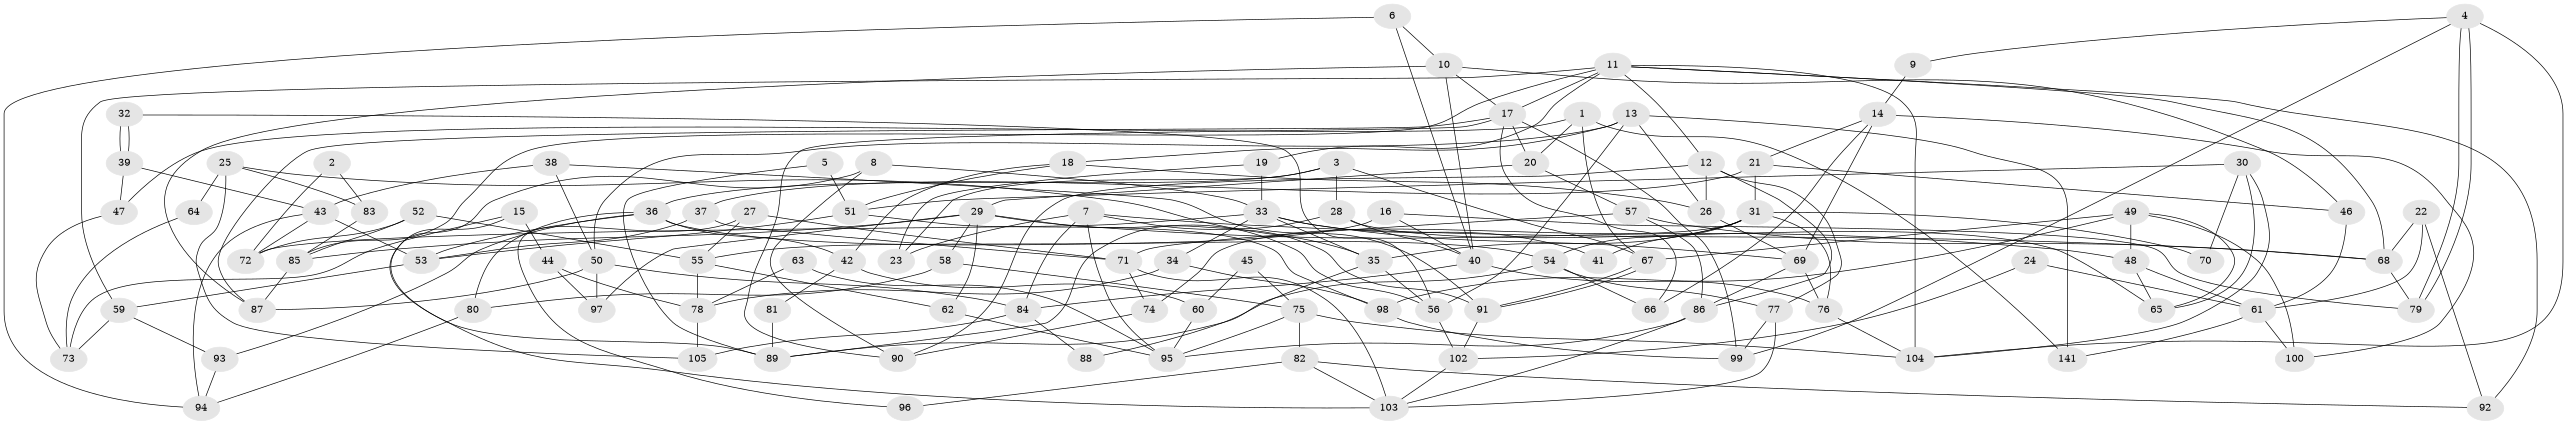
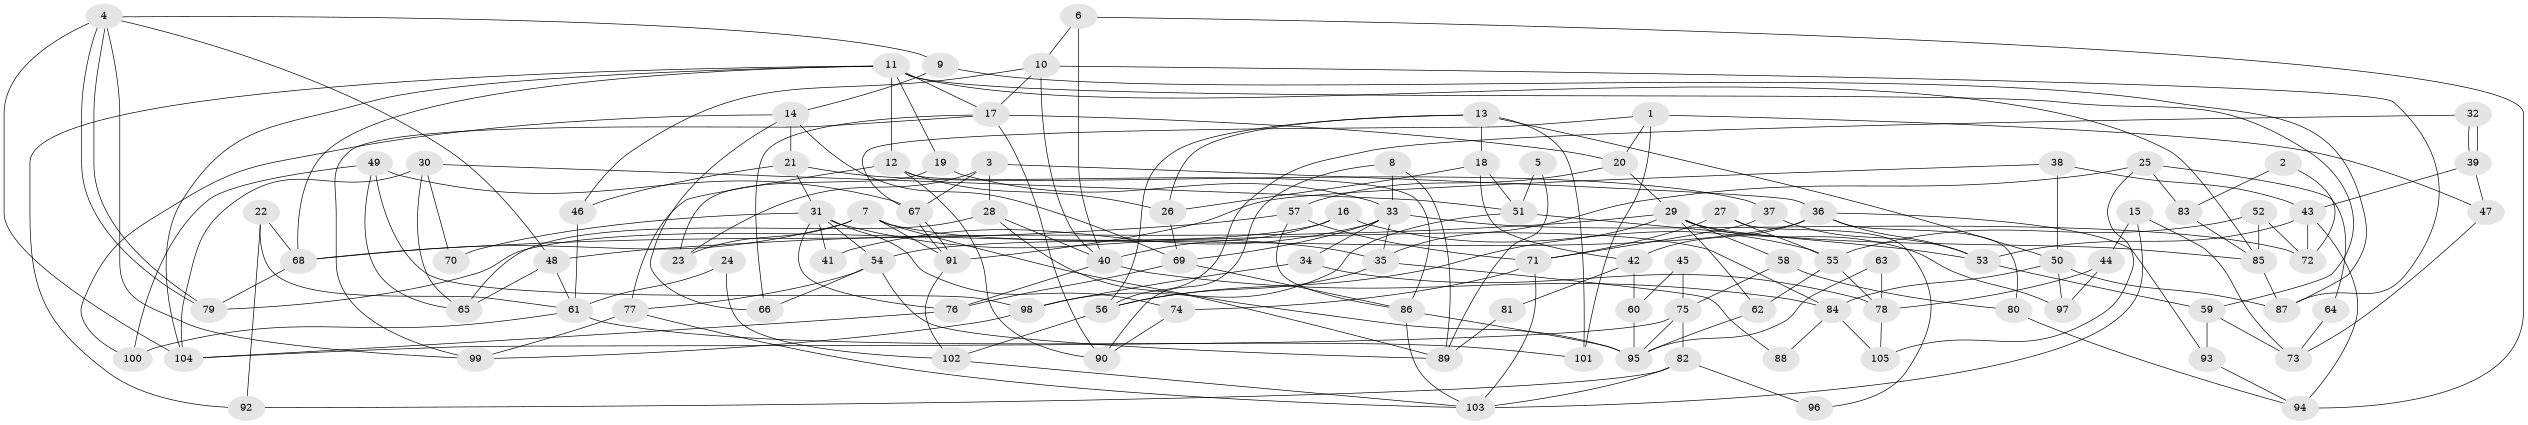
edge "17" -- "87": now "9" -- "87"
edge "49" -- "48": now "4" -- "48"
node "141": label "141" -> "101"
